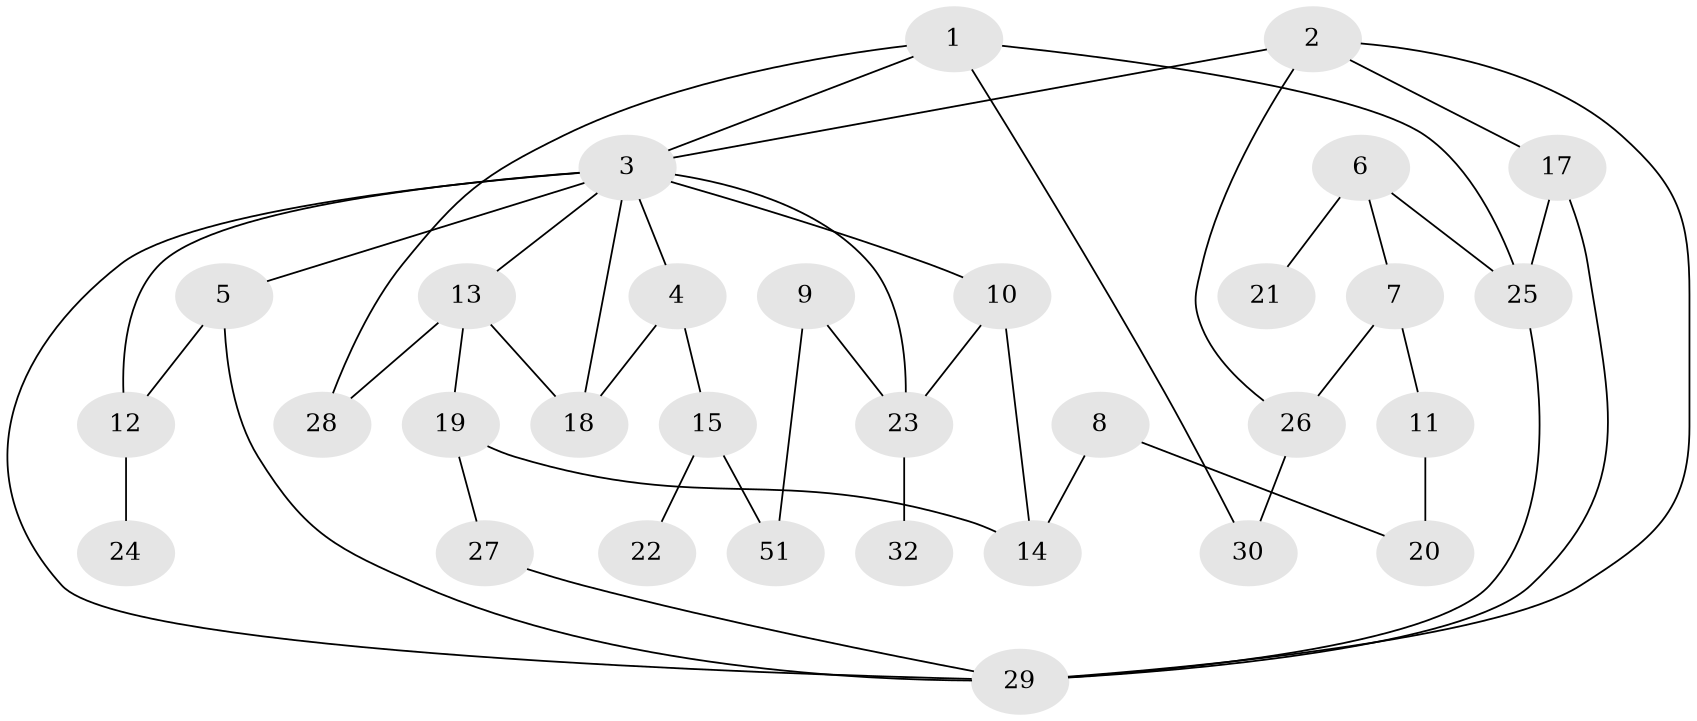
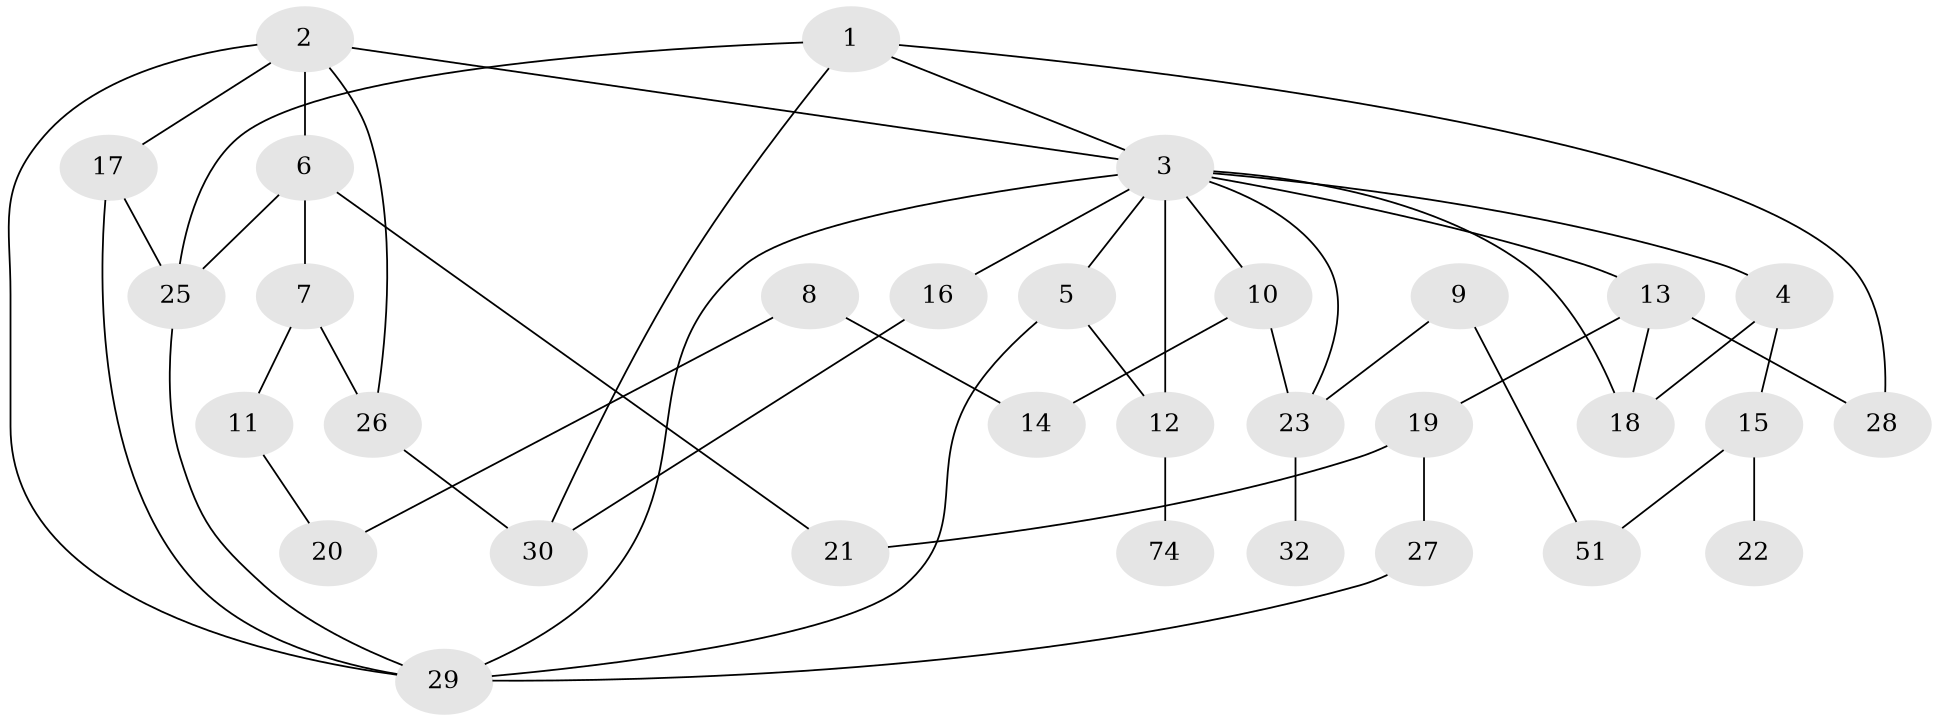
edge "2" -- "6": added
node "16": added
edge "19" -- "14": now "19" -- "21"
node "24": label "24" -> "74"
